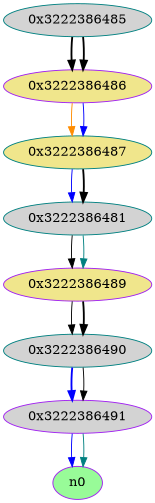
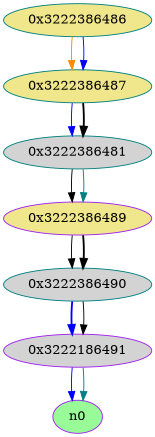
node "0x3222386485": removed
node "0x3222386486": color purple -> teal
node "0x3222386491": label "0x3222386491" -> "0x3222186491"
